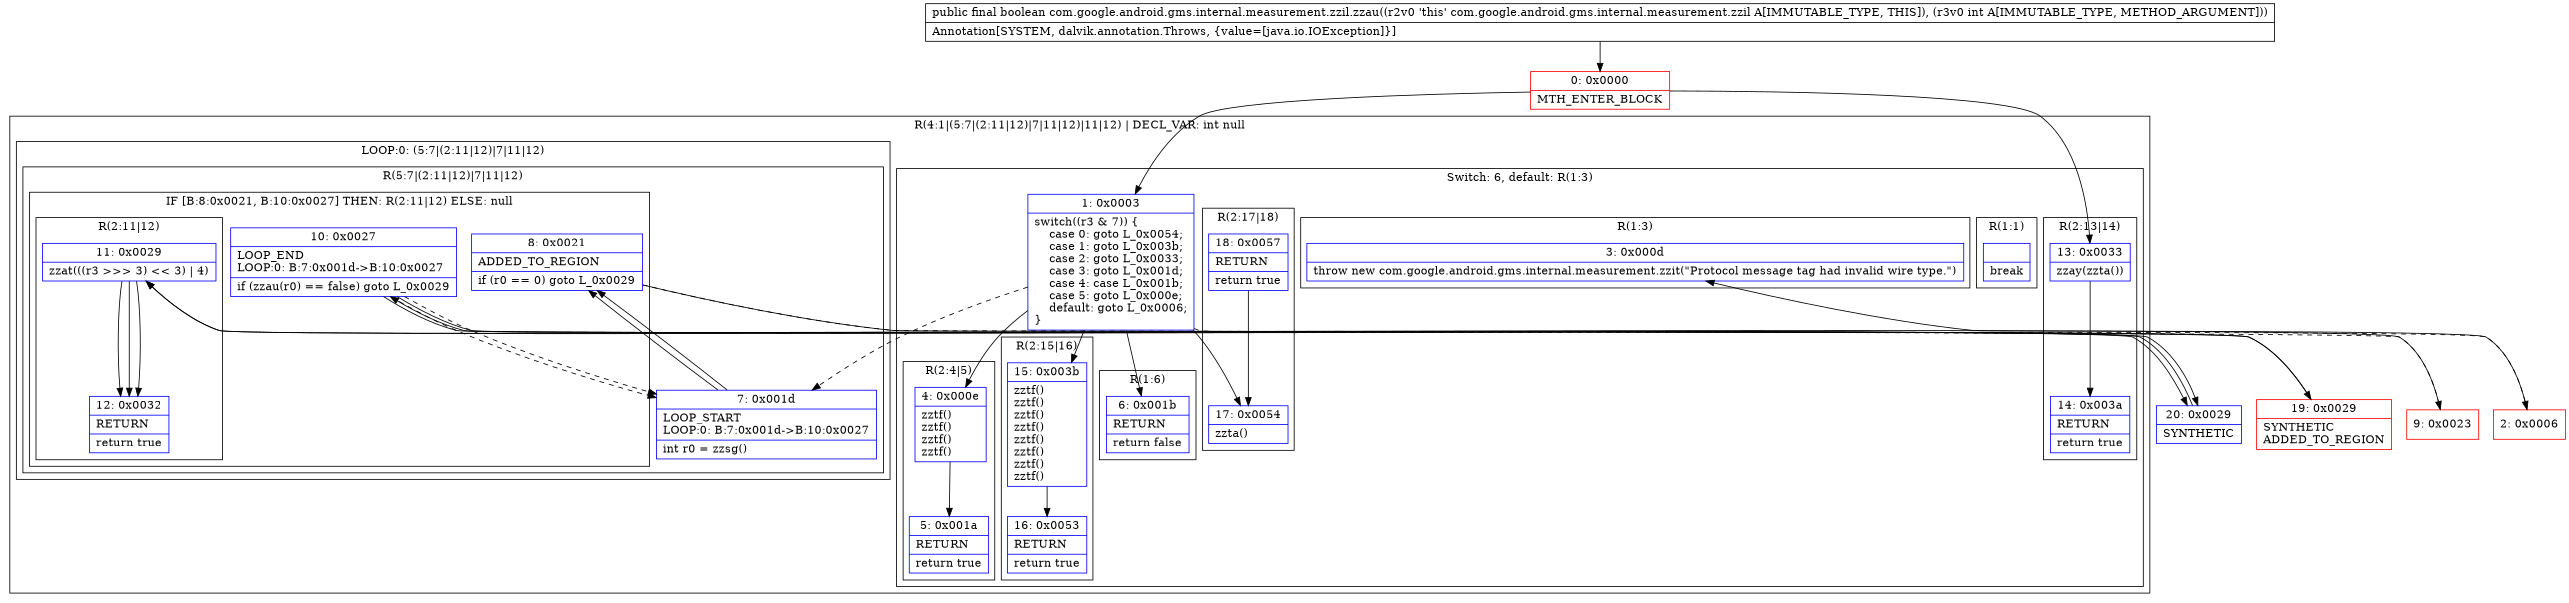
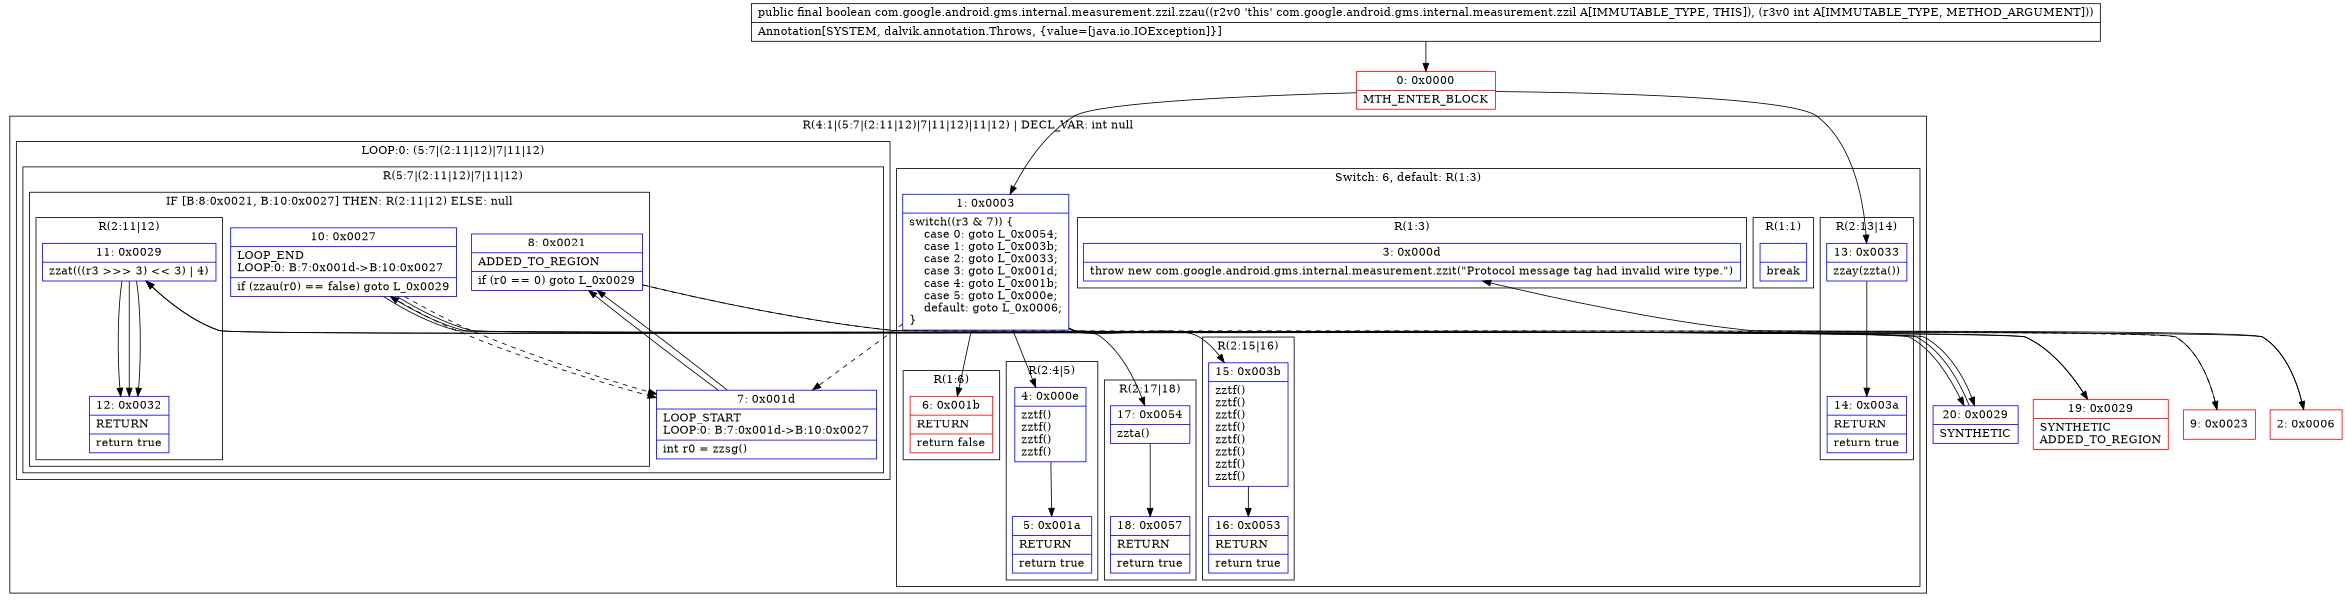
node "1: 0x0003": text "case 4: case L_0x001b;" -> "case 4: goto L_0x001b;"
edge "1: 0x0003" -> "2: 0x0006": style dashed -> solid
edge "18: 0x0057" -> "17: 0x0054": reversed
node "6: 0x001b": color blue -> red
